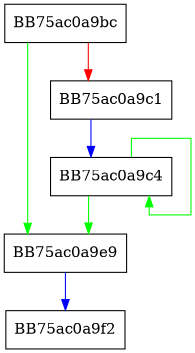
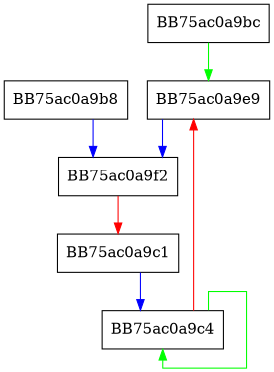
edge "BB75ac0a9bc" -> "BB75ac0a9c1": now "BB75ac0a9f2" -> "BB75ac0a9c1"
node "BB75ac0a9b8": added
edge "BB75ac0a9c4" -> "BB75ac0a9e9": color green -> red
